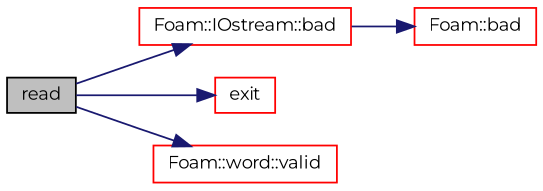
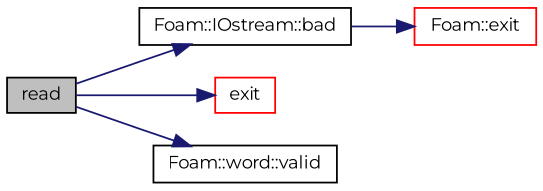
node "Foam::IOstream::bad": color red -> black
node "Foam::bad": label "Foam::bad" -> "Foam::exit"
node "Foam::word::valid": color red -> black
